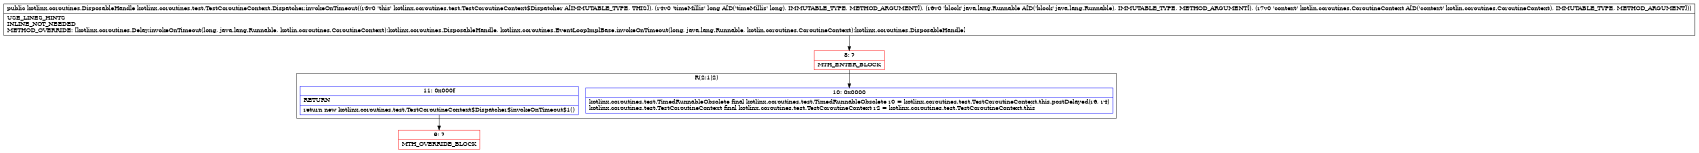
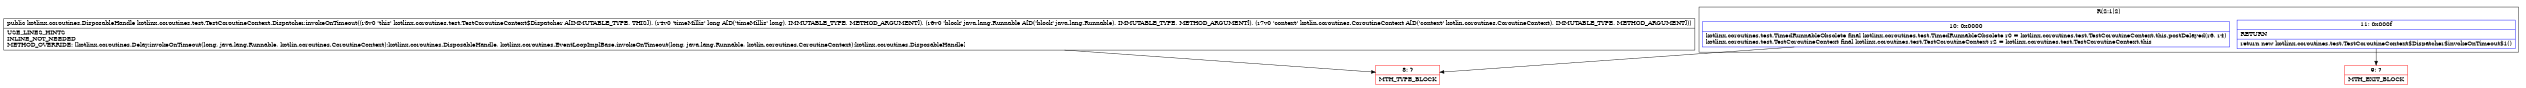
node "8: ?": text "MTH_ENTER_BLOCK" -> "MTH_TYPE_BLOCK"
edge "8: ?" -> "10: 0x0000": reversed
node "9: ?": text "MTH_OVERRIDE_BLOCK" -> "MTH_EXIT_BLOCK"
